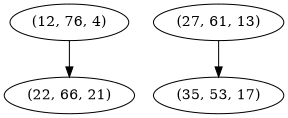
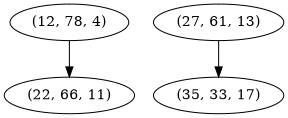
node "(12, 76, 4)": label "(12, 76, 4)" -> "(12, 78, 4)"
node "(22, 66, 21)": label "(22, 66, 21)" -> "(22, 66, 11)"
node "(35, 53, 17)": label "(35, 53, 17)" -> "(35, 33, 17)"
